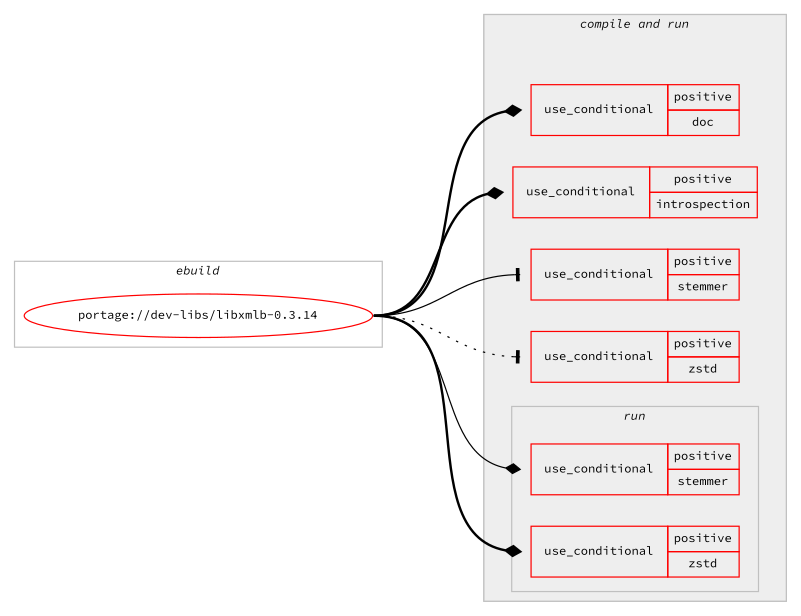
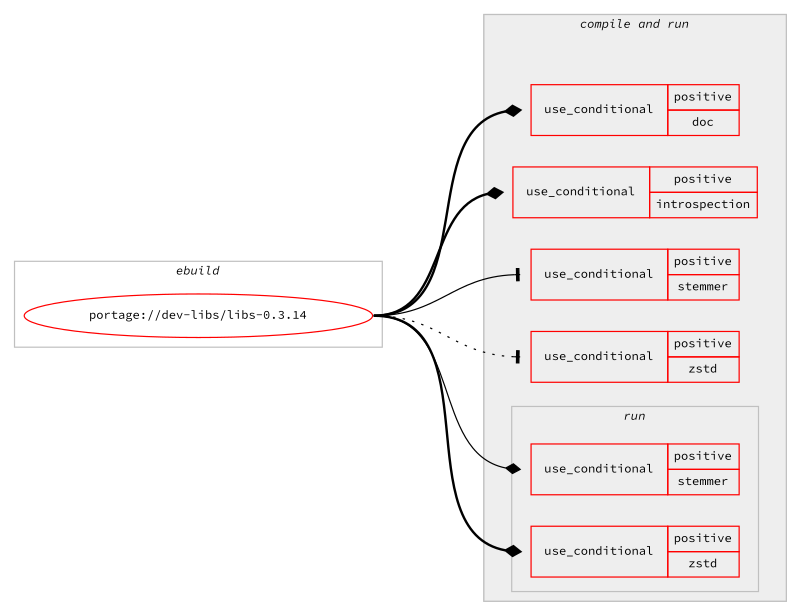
node "portage://dev-libs/libxmlb-0.3.14": label "portage://dev-libs/libxmlb-0.3.14" -> "portage://dev-libs/libs-0.3.14"
